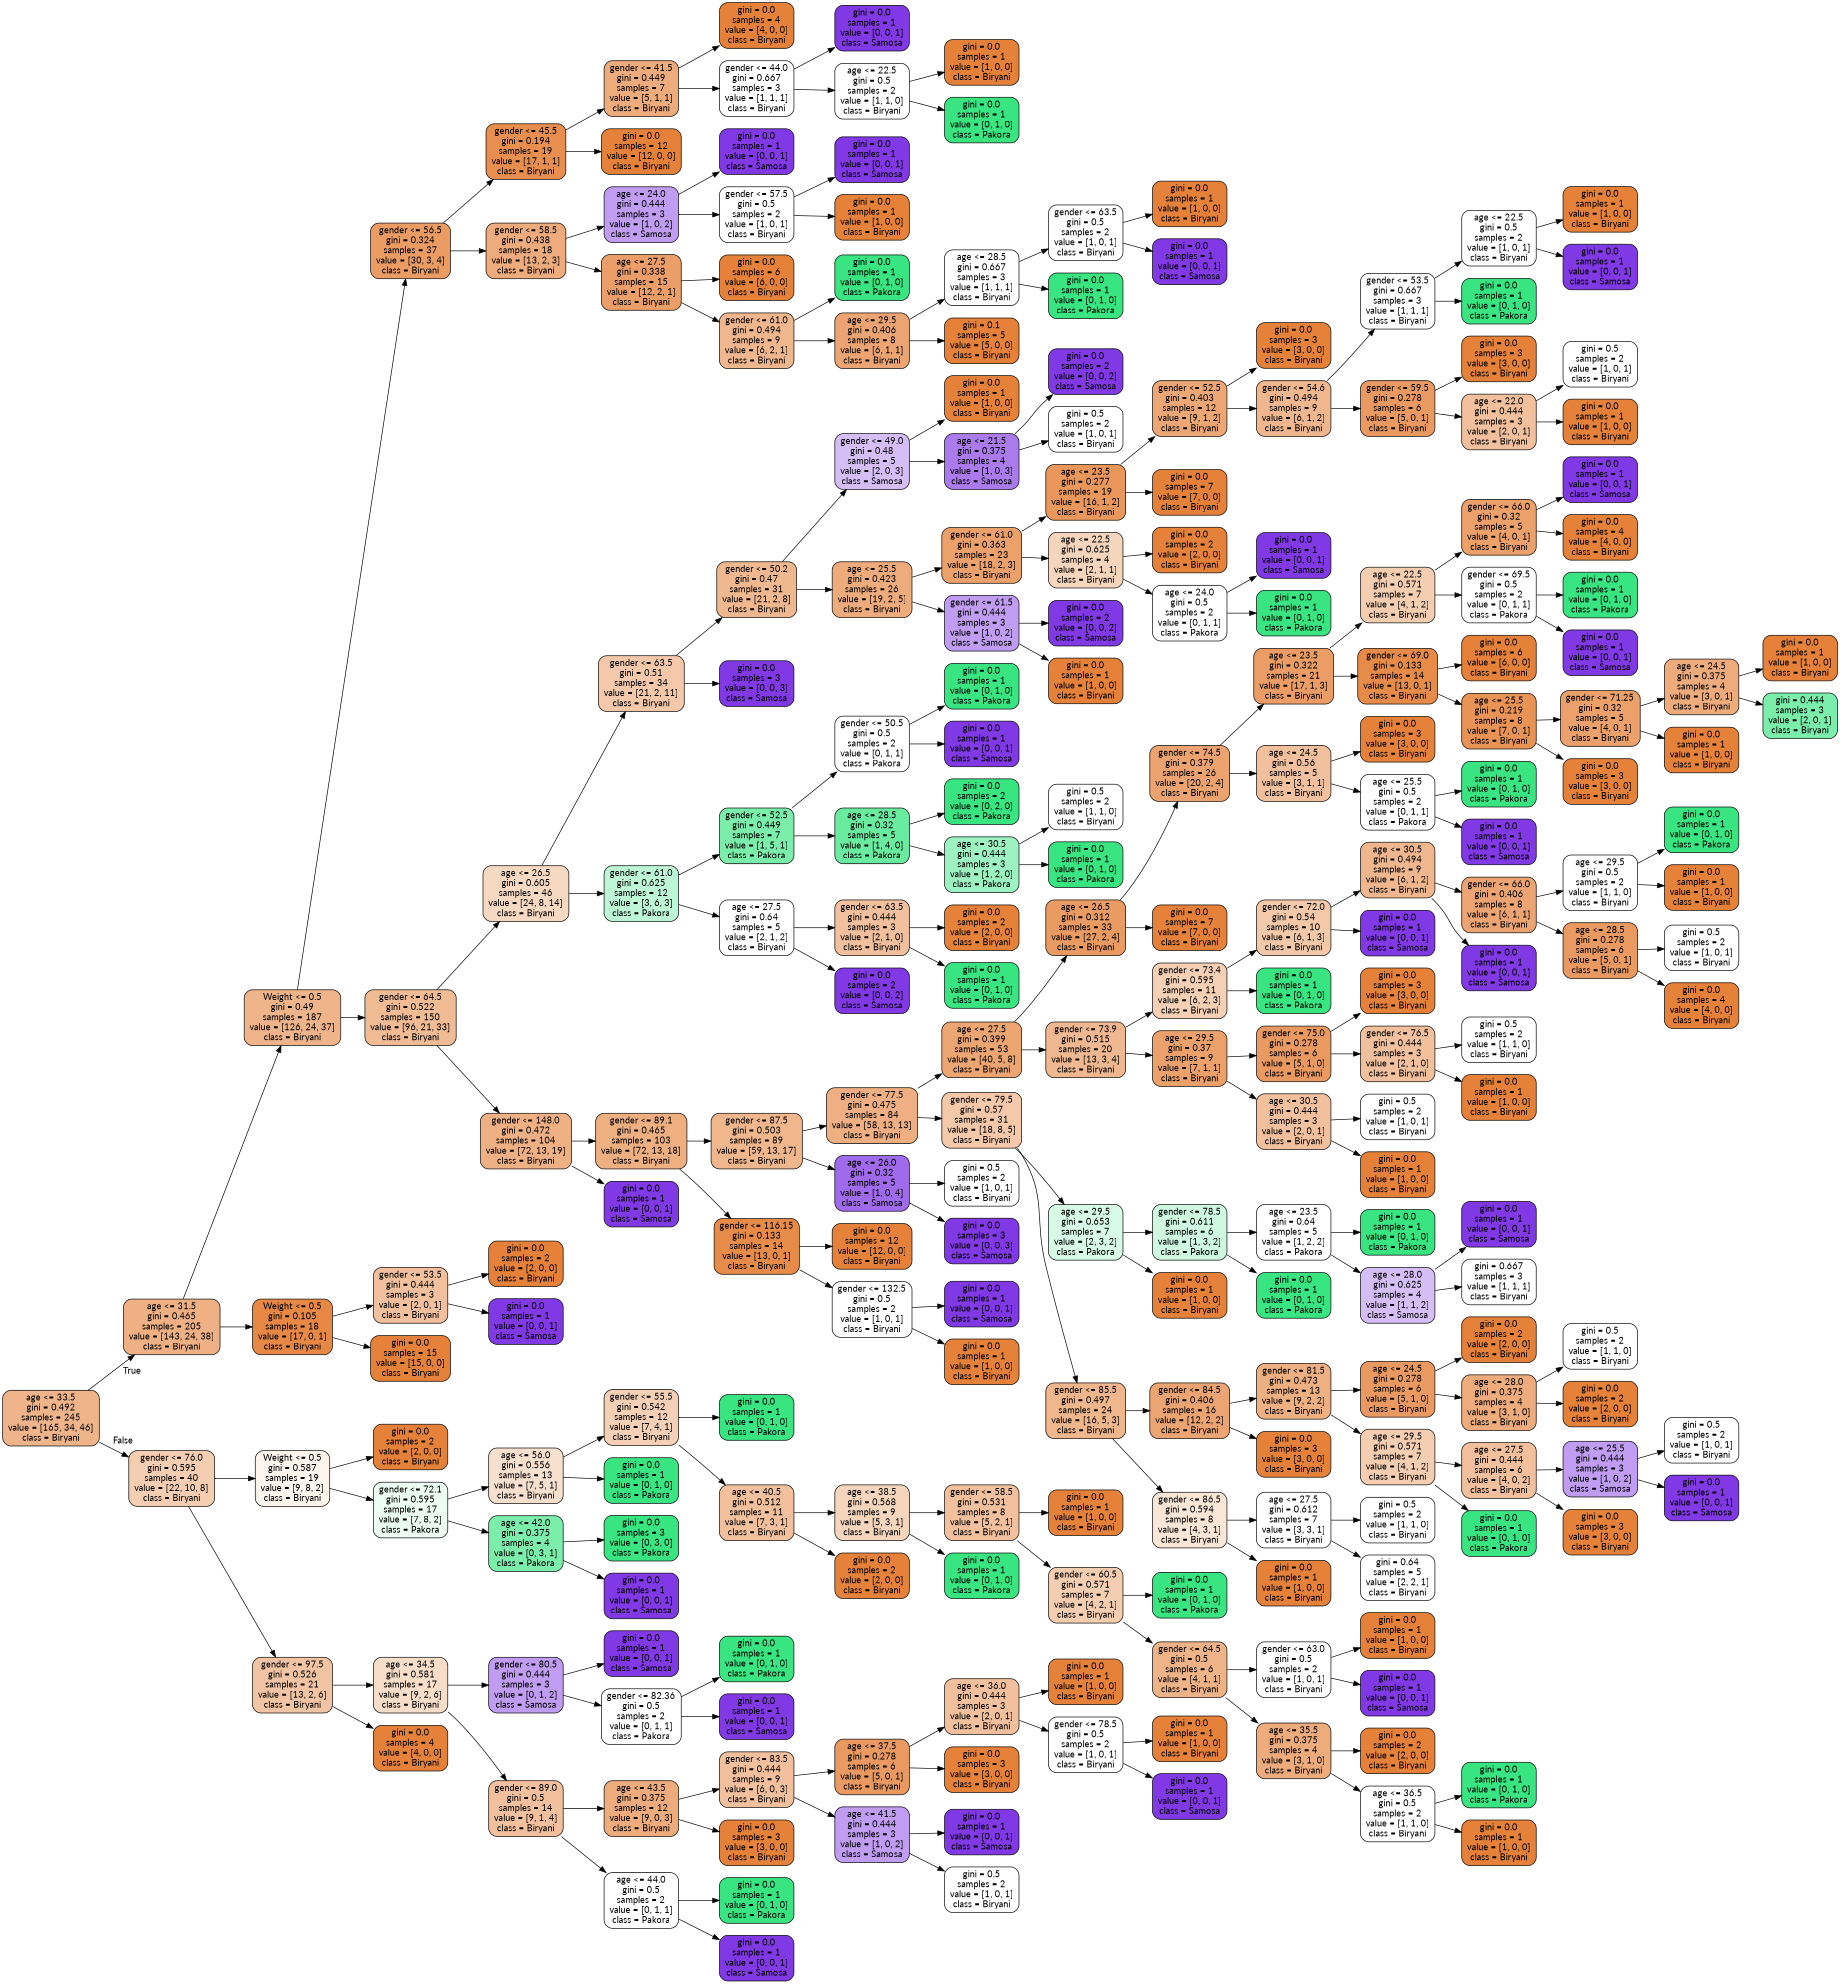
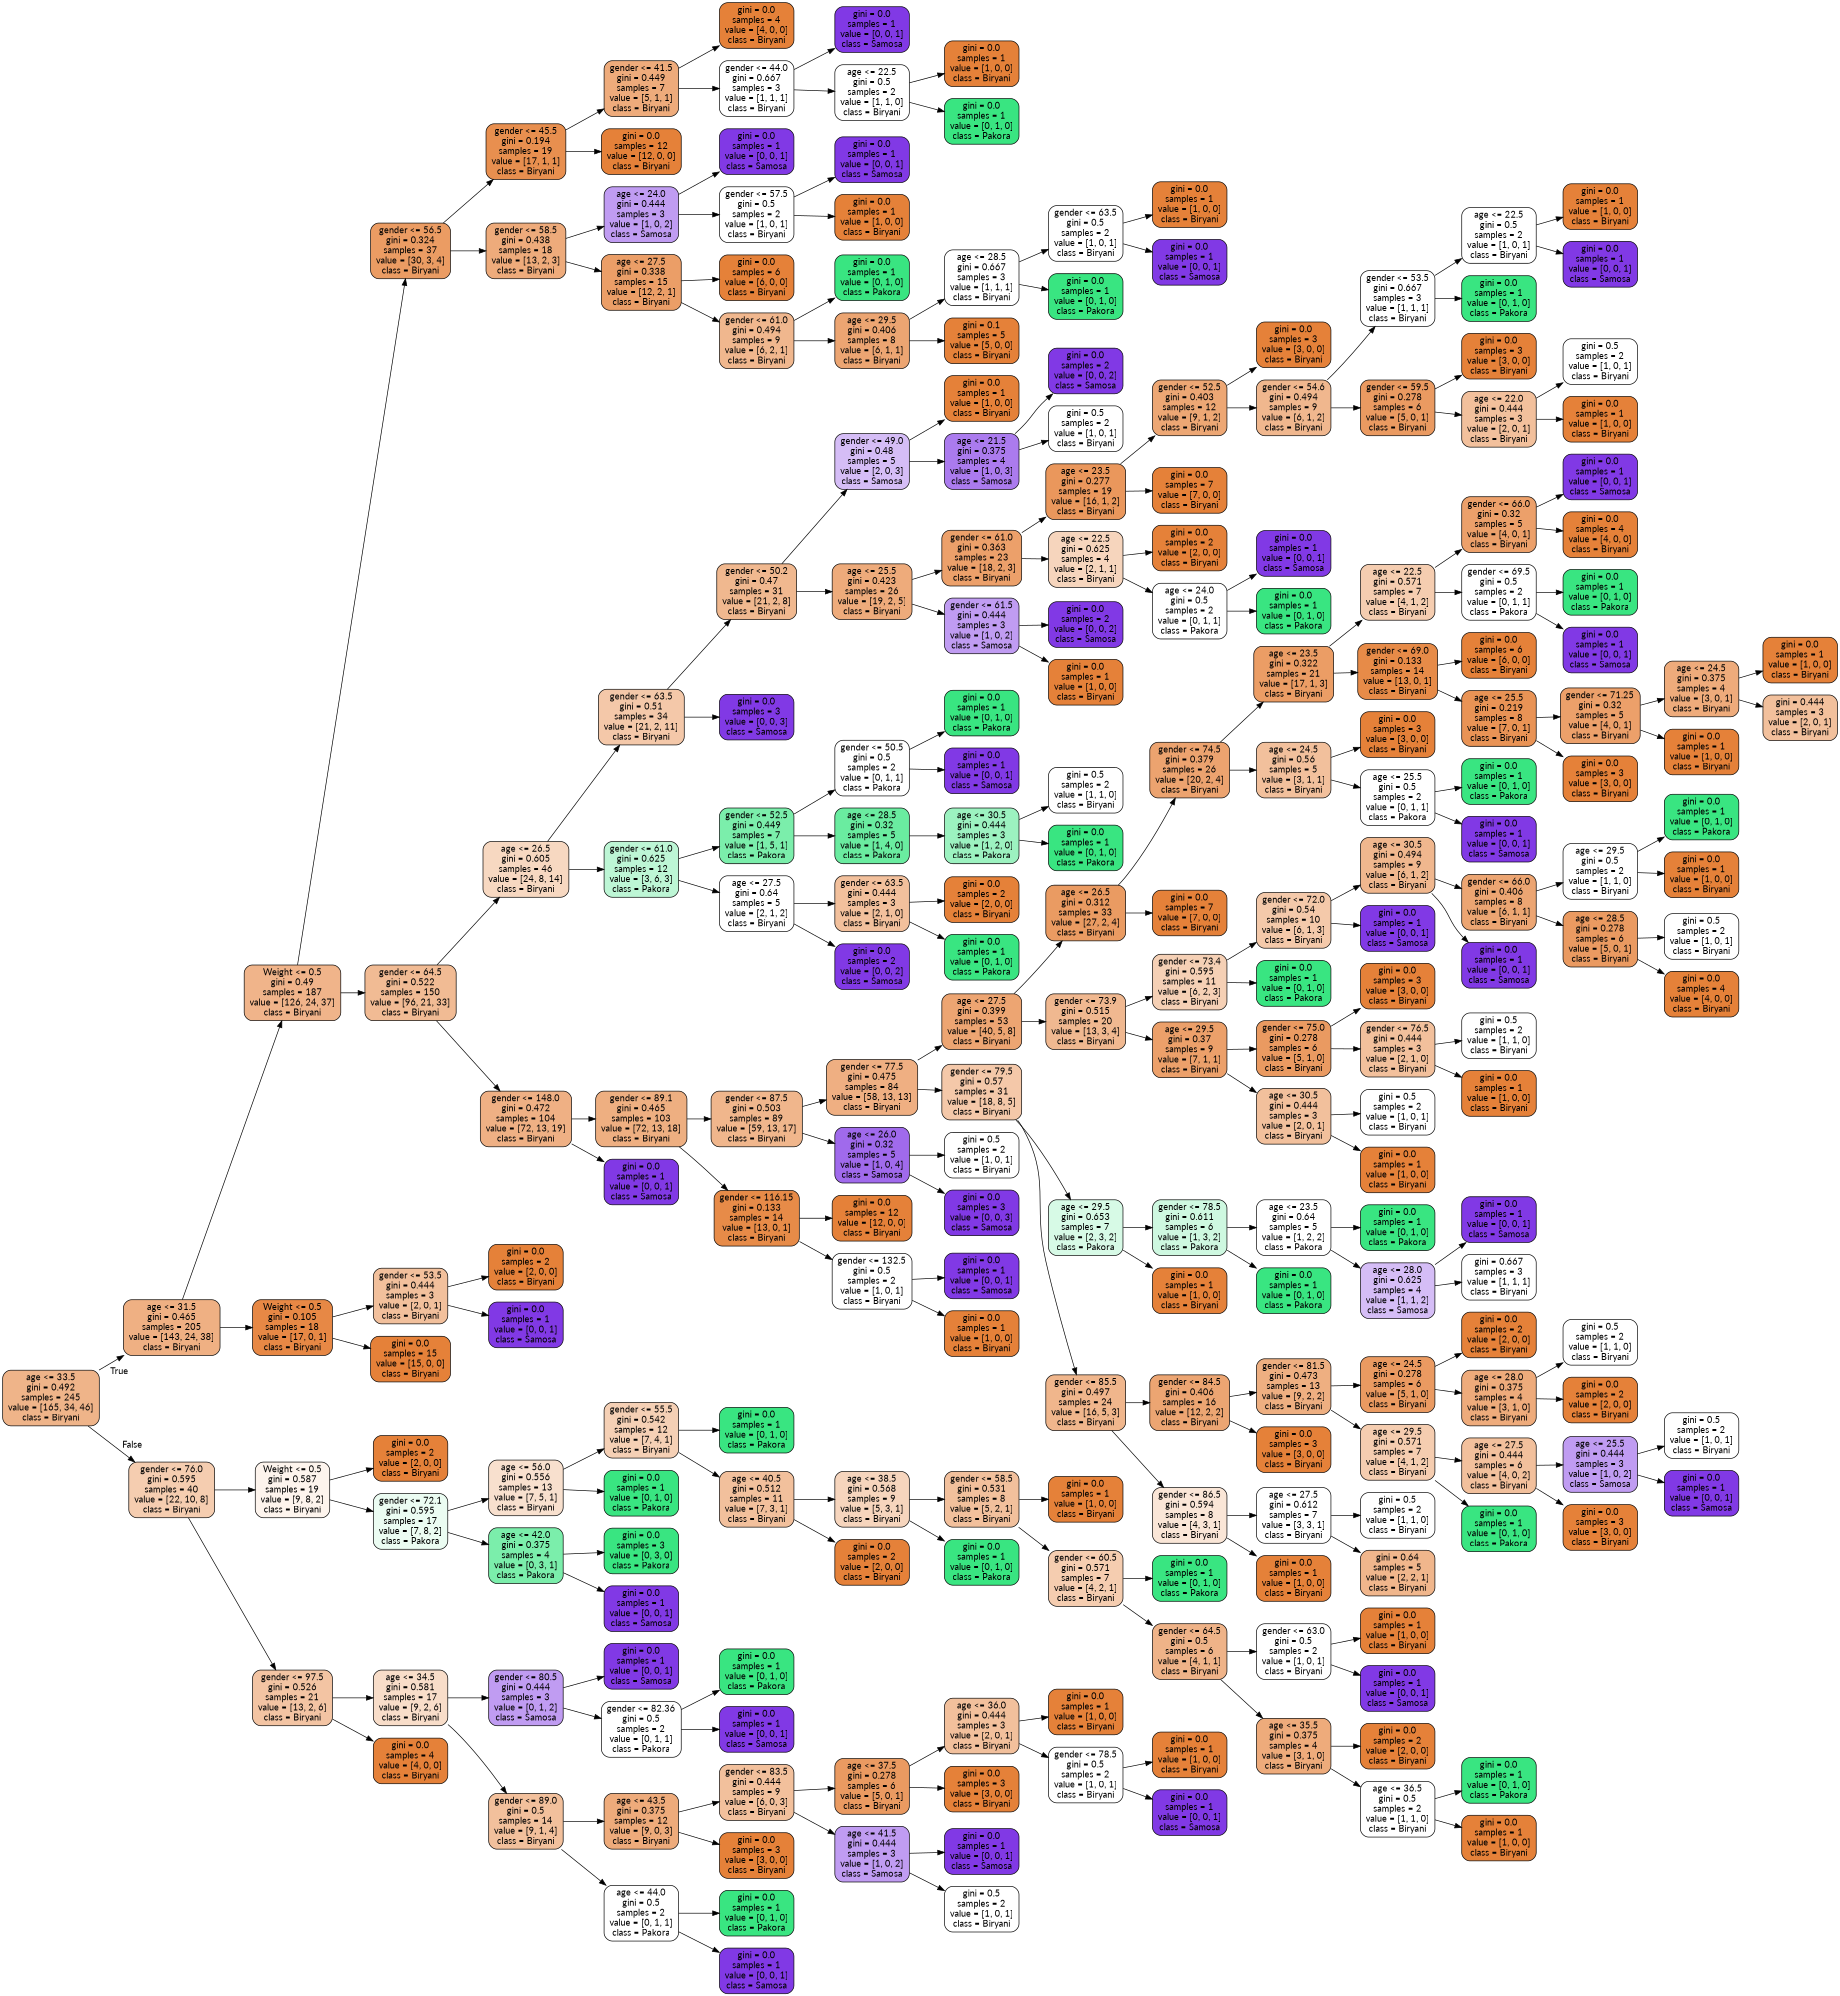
node "gini = 0.444 samples = 3 value = [2, 0, 1] class = Biryani": fillcolor #7beeab -> #f2c09c
node "gini = 0.0 samples = 2 value = [0, 2, 0] class = Pakora": removed
node "gini = 0.64 samples = 5 value = [2, 2, 1] class = Biryani": fillcolor #ffffff -> #f0b68c
